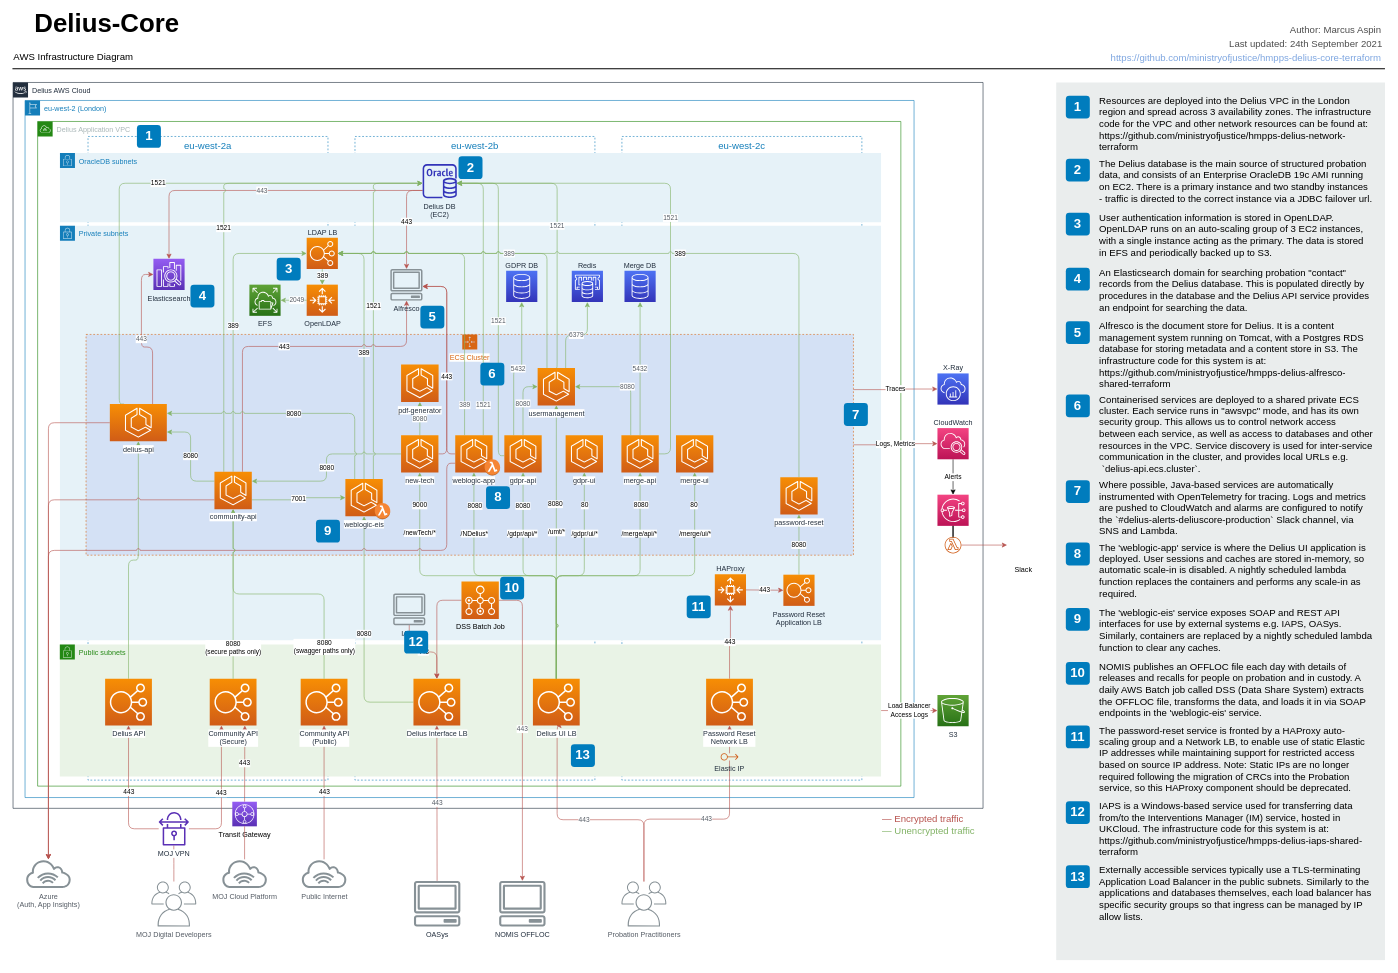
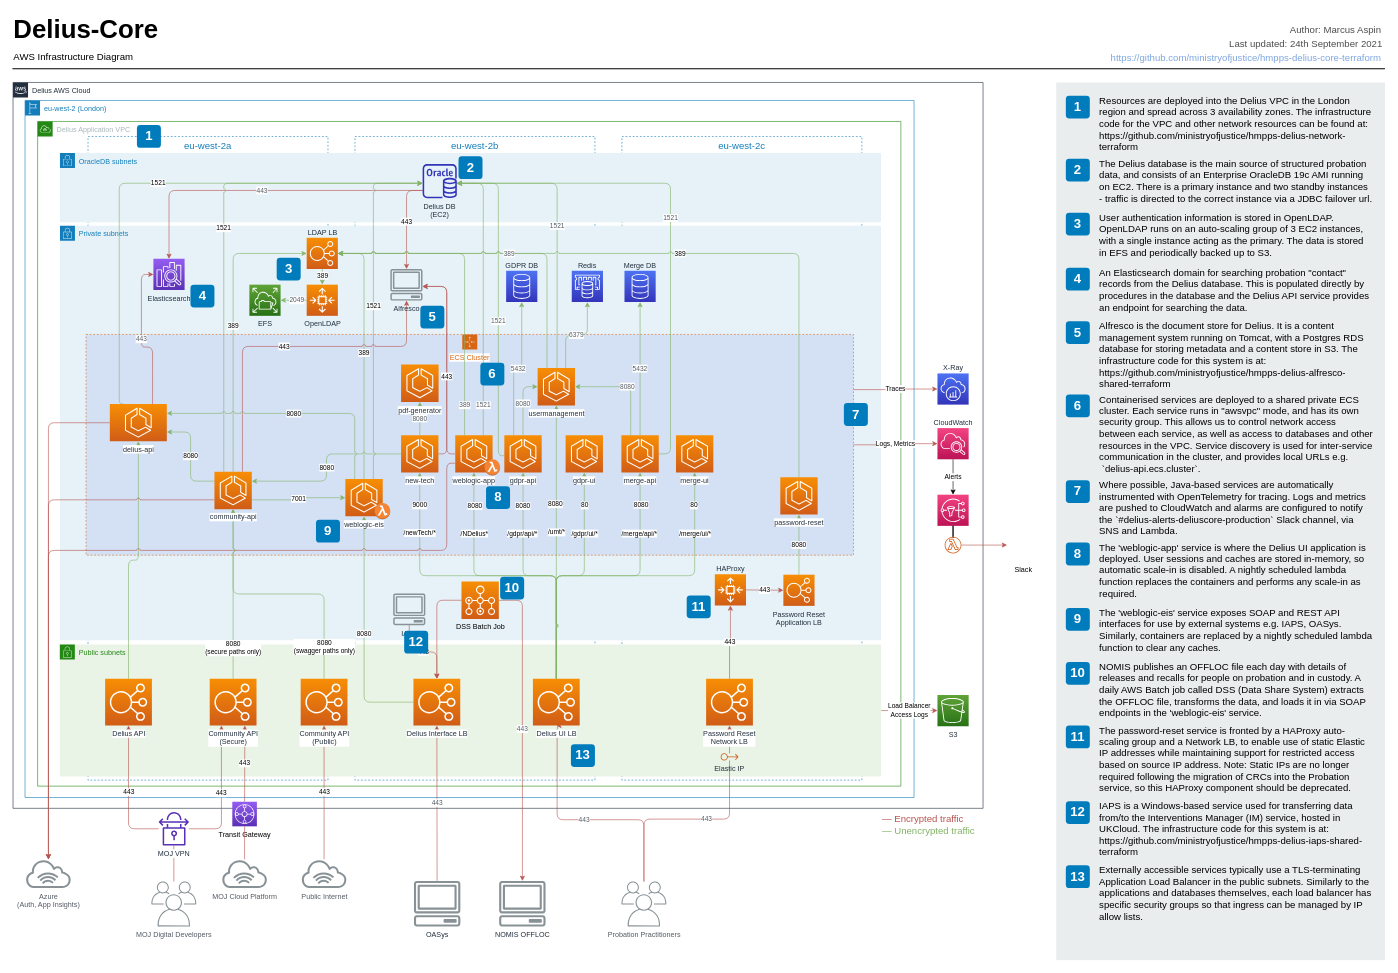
node "Delius-Core": moved (109, 22) -> (88, 28)
